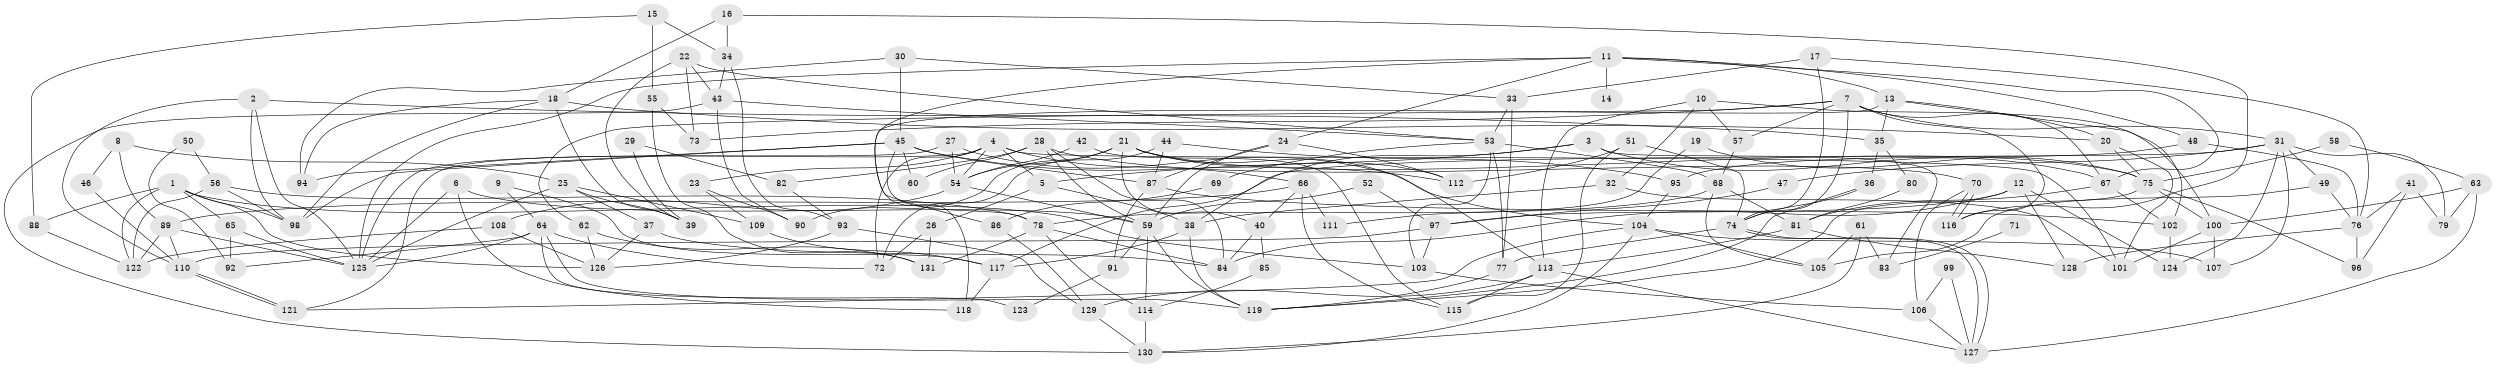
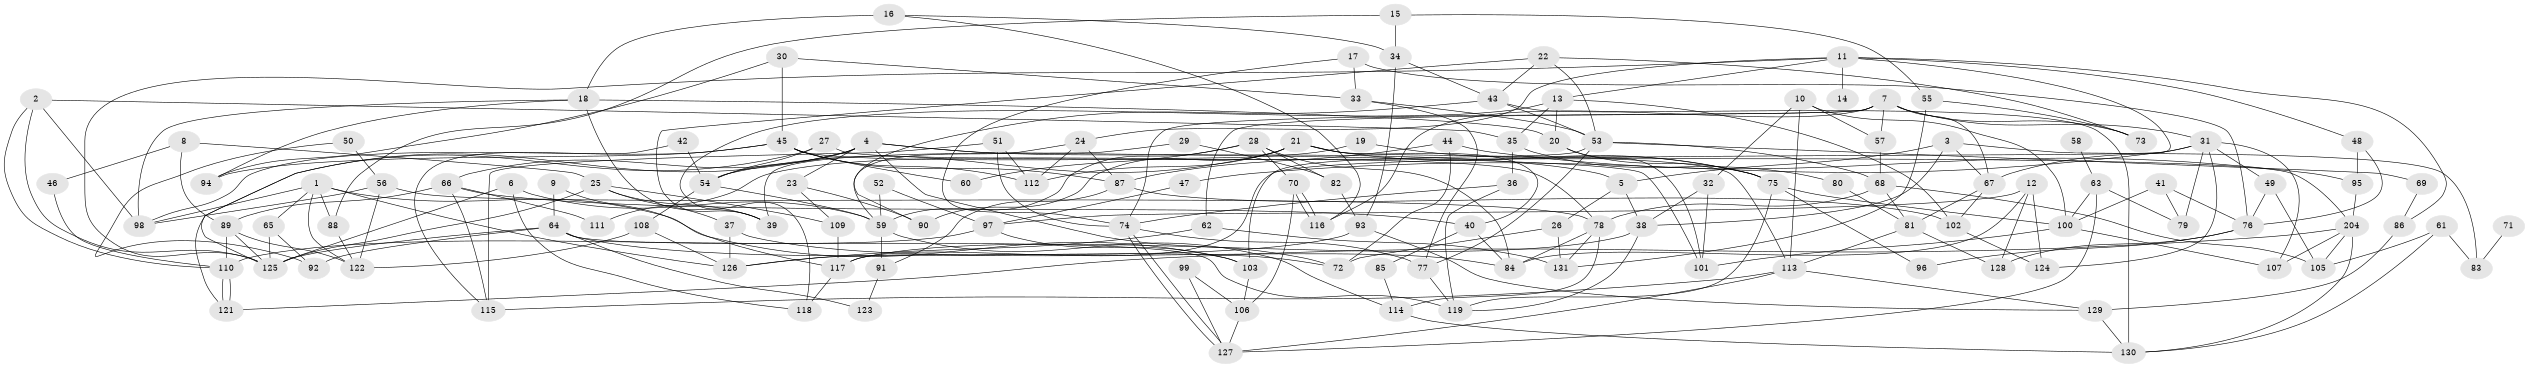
edge "58" -- "75": removed
node "104": label "104" -> "204"
edge "41" -- "96": now "41" -- "100"
edge "59" -- "119": removed
